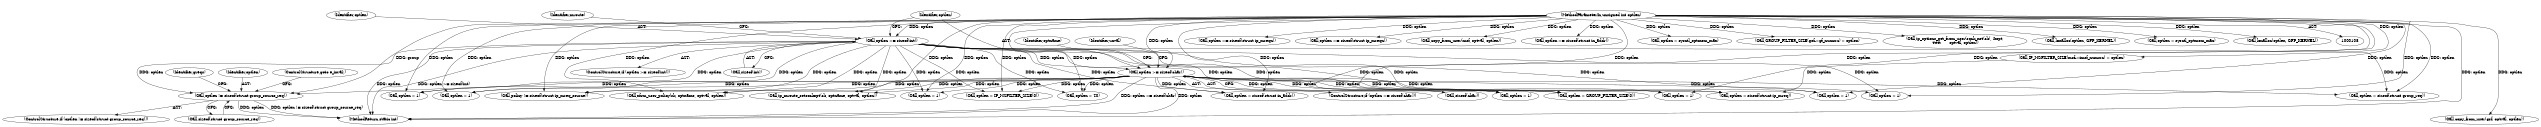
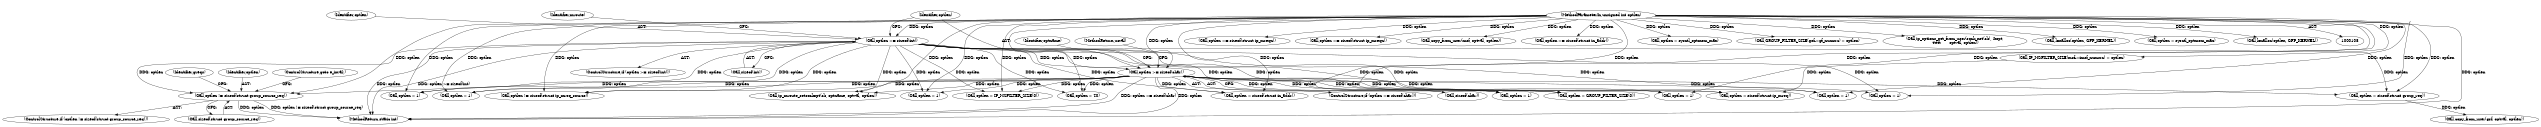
edge "(MethodParameterIn,unsigned int optlen)" -> "(Call,copy_from_user(gsf, optval, optlen))": now "(Call,optlen < sizeof(struct group_req))" -> "(Call,copy_from_user(gsf, optval, optlen))"
node "(Identifier,ucval)": label "(Identifier,ucval)" -> "(MethodReturn,ucval)"
edge "(MethodParameterIn,unsigned int optlen)" -> "(Call,optlen != sizeof(struct group_source_req))": label "DDG: group" -> "DDG: optlen"
node "(Call,policy != sizeof(struct ip_mreq_source))": label "(Call,policy != sizeof(struct ip_mreq_source))" -> "(Call,optlen != sizeof(struct ip_mreq_source))"
node "(Call,xfrm_user_policy(sk, optname, optval, optlen))": removed
edge "(Call,sizeof(struct group_source_req))" -> "(Call,optlen != sizeof(struct group_source_req))": label "CFG: " -> "AST: "
